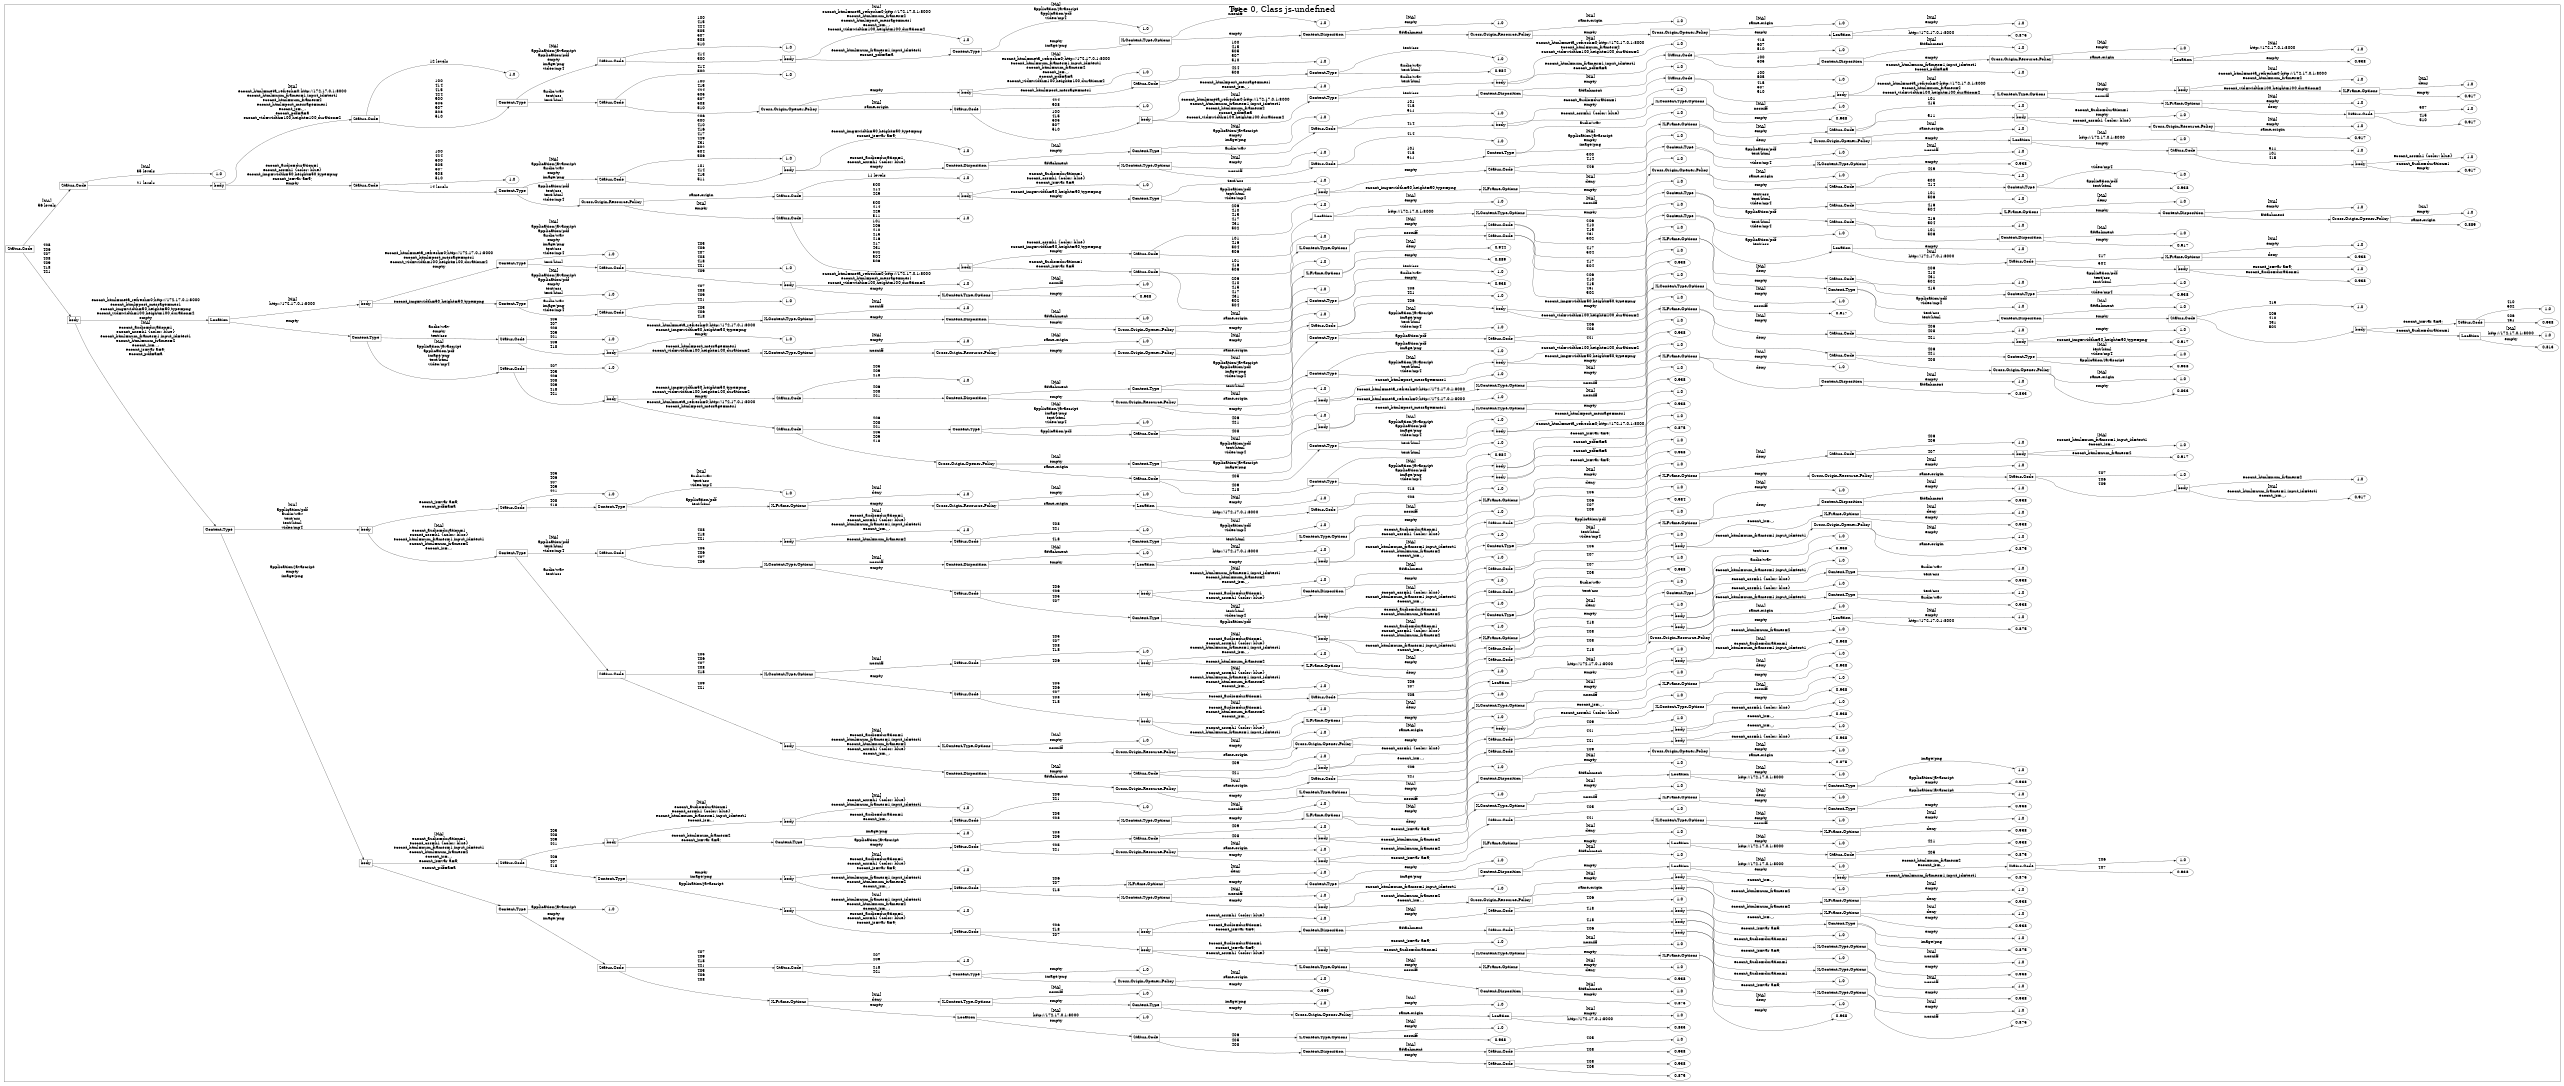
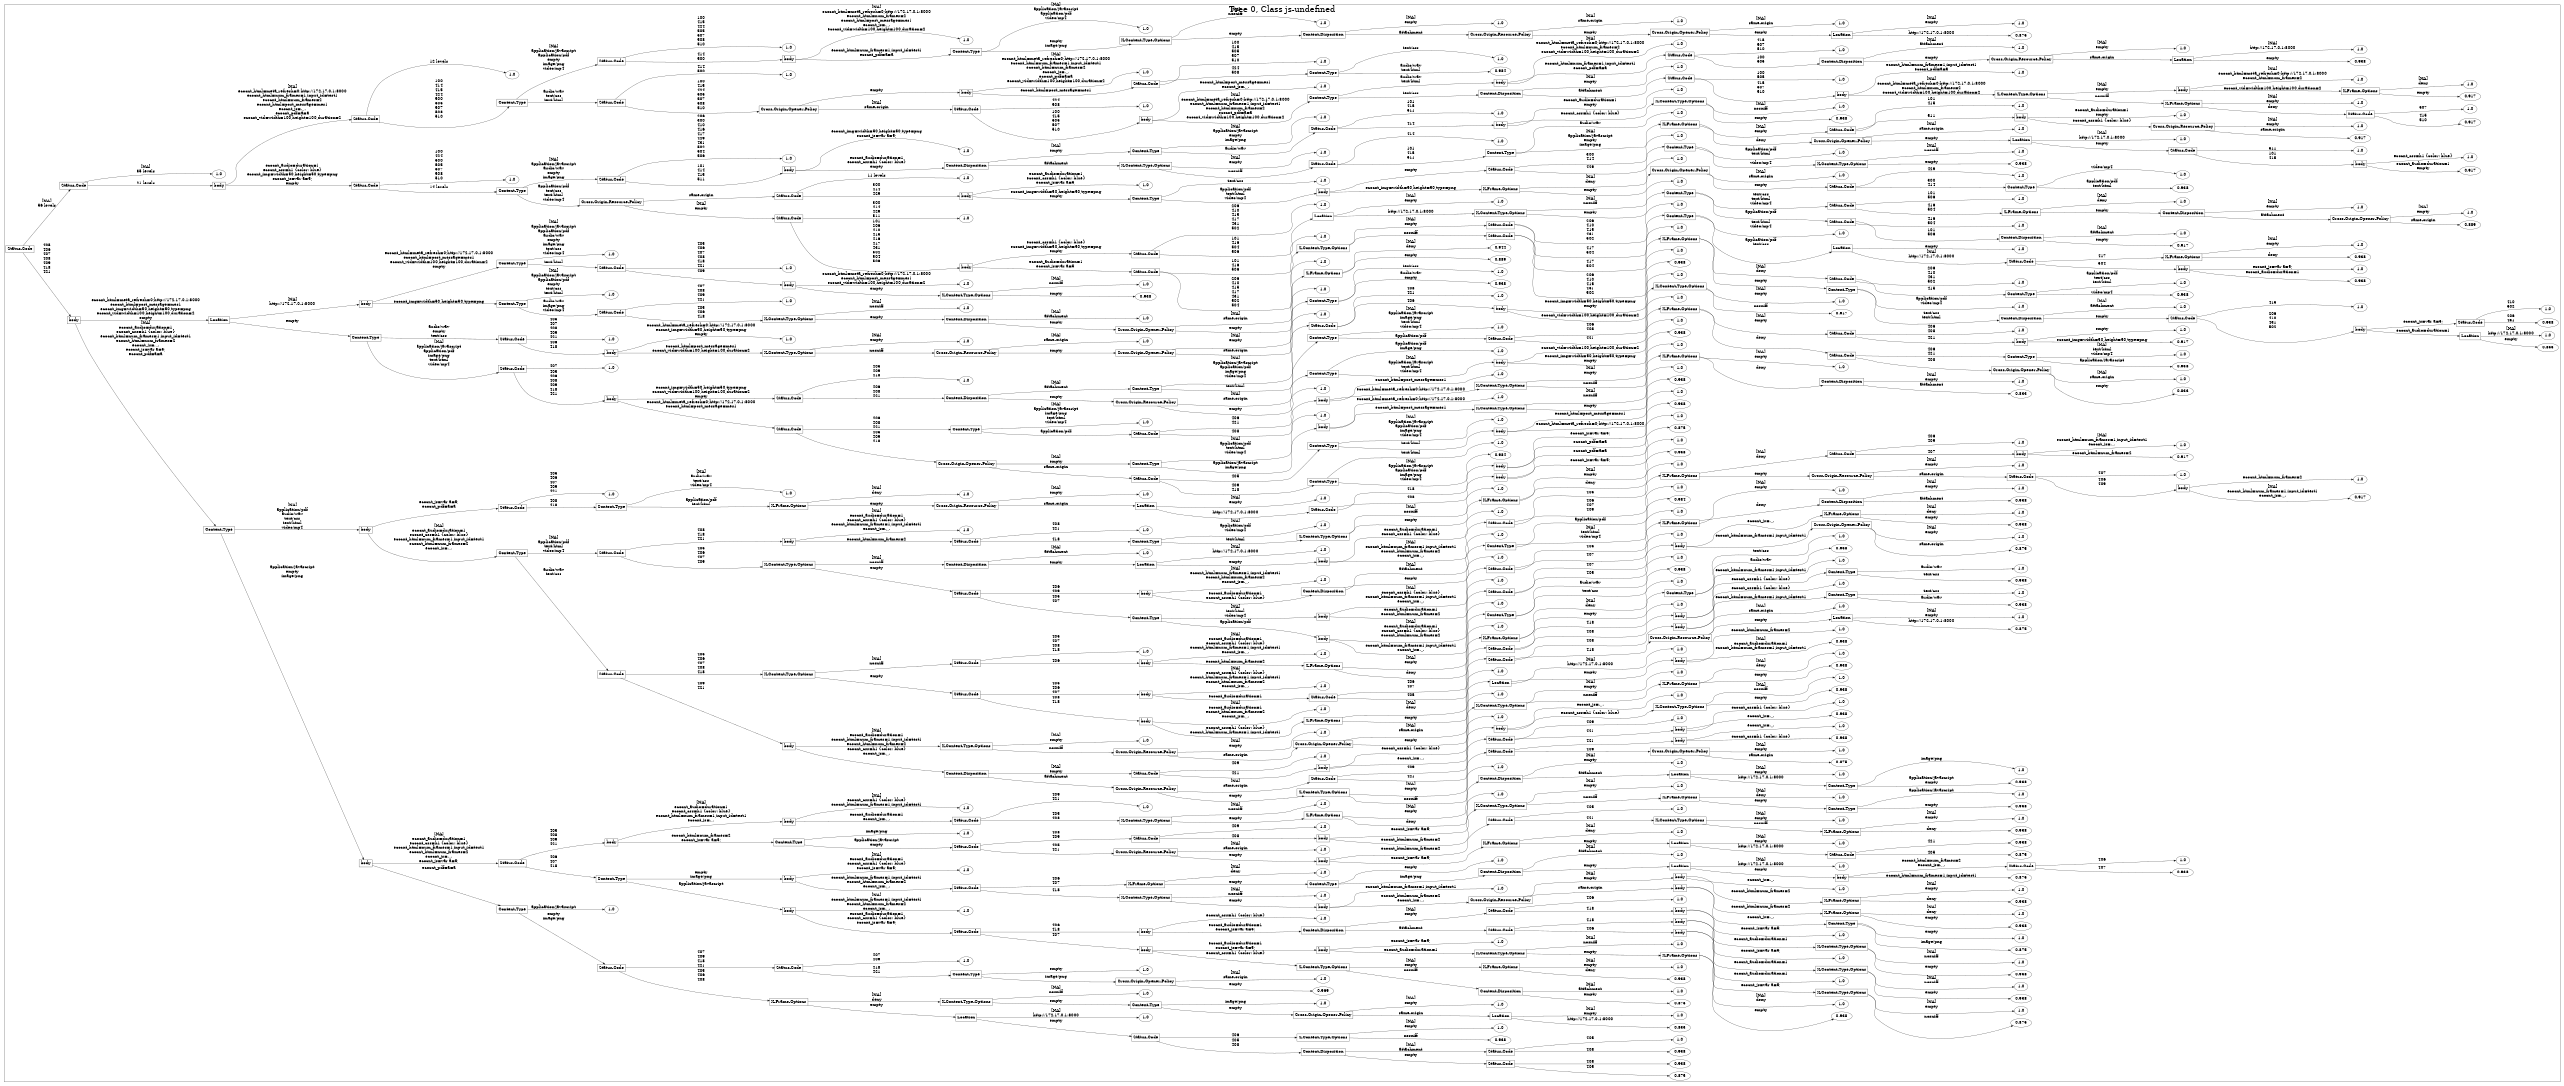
node "0.813": label "0.813" -> "0.853"
